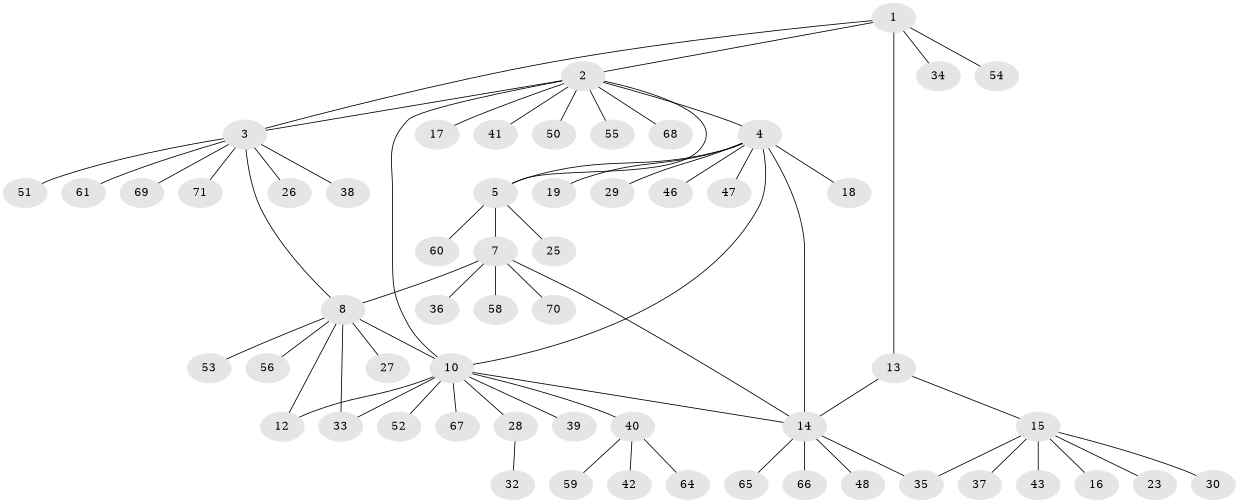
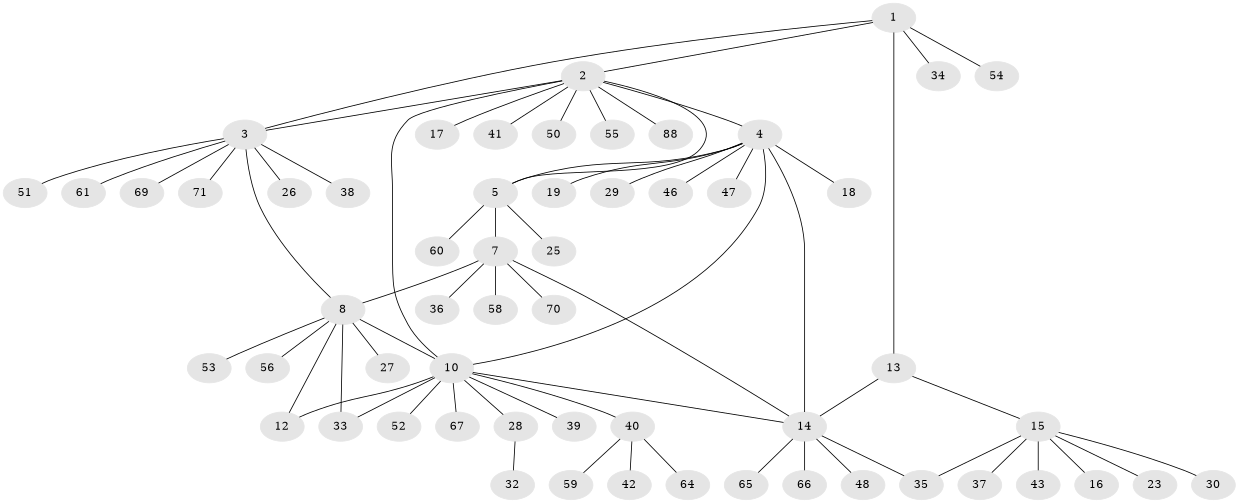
node "68": label "68" -> "88"
